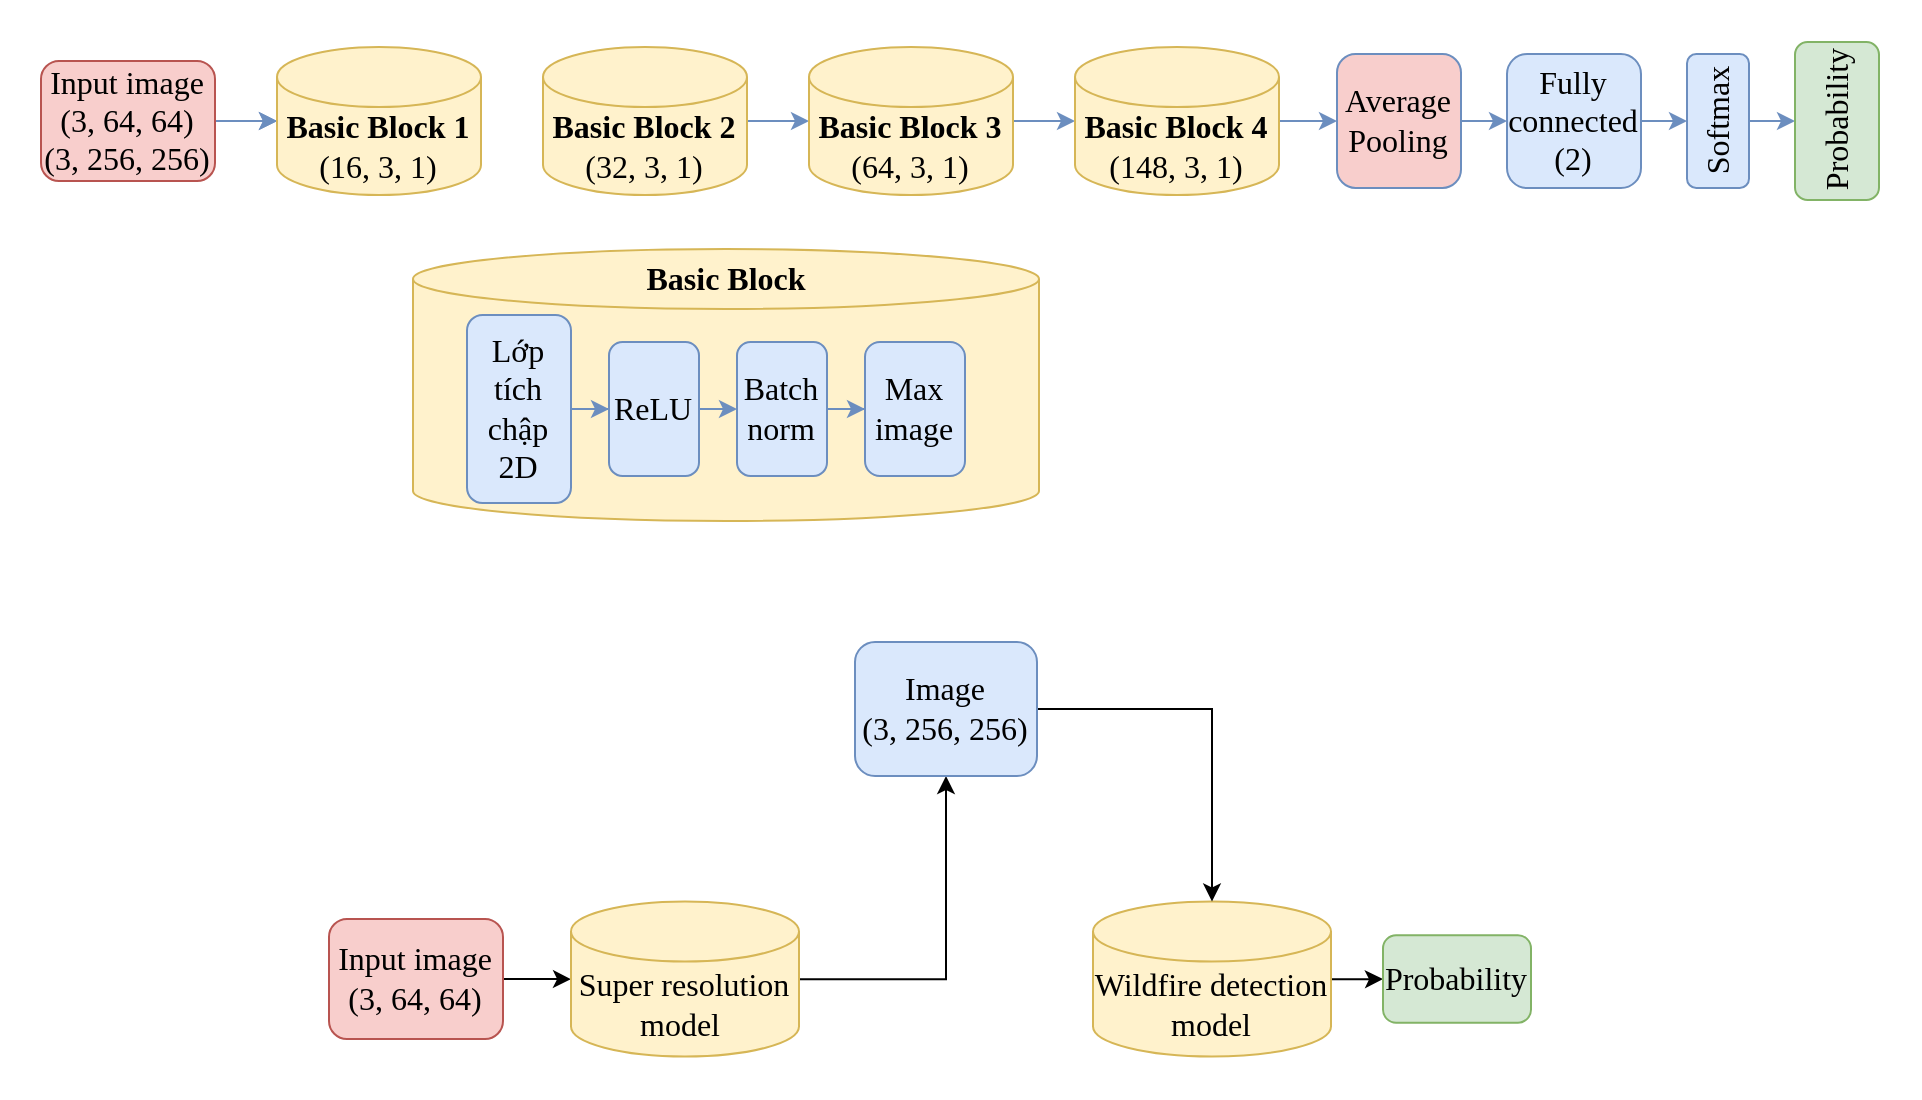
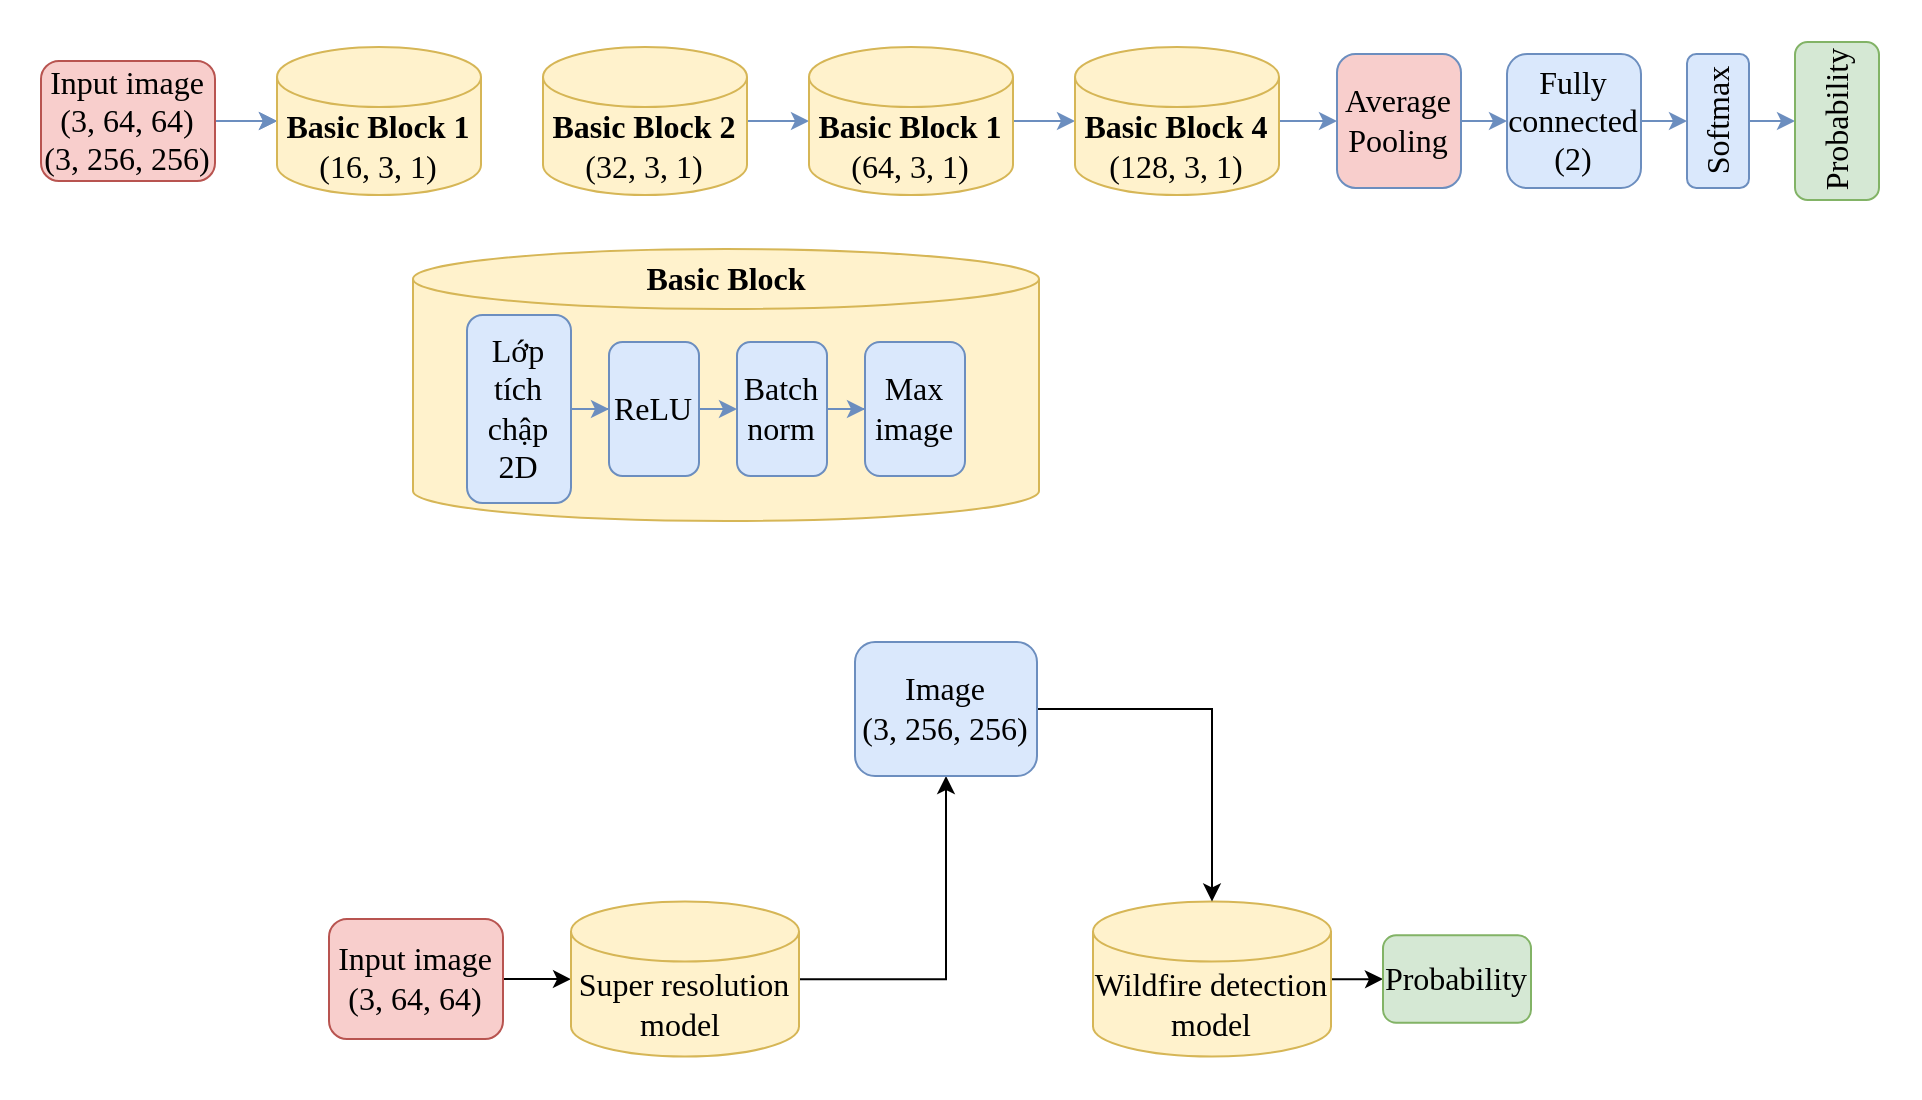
node "Basic Block 3 (64, 3, 1)": label "Basic Block 3 (64, 3, 1)" -> "Basic Block 1 (64, 3, 1)"
node "Basic Block 4 (148, 3, 1)": label "Basic Block 4 (148, 3, 1)" -> "Basic Block 4 (128, 3, 1)"
